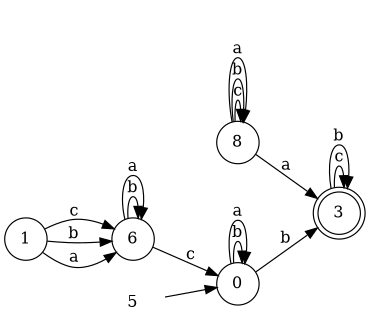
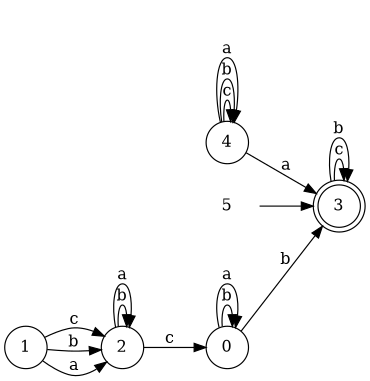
node "8": label "8" -> "4"
node "6": label "6" -> "2"
edge "5" -> "0": now "5" -> "3"
